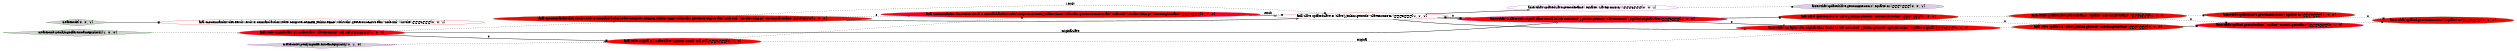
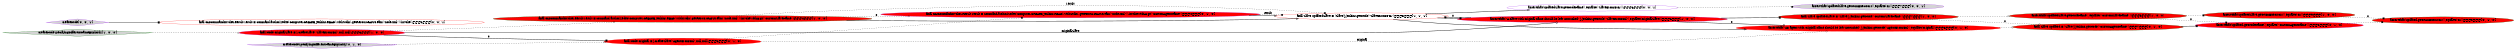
node "createNode['0', '0', '1']": color darkgreen -> purple
